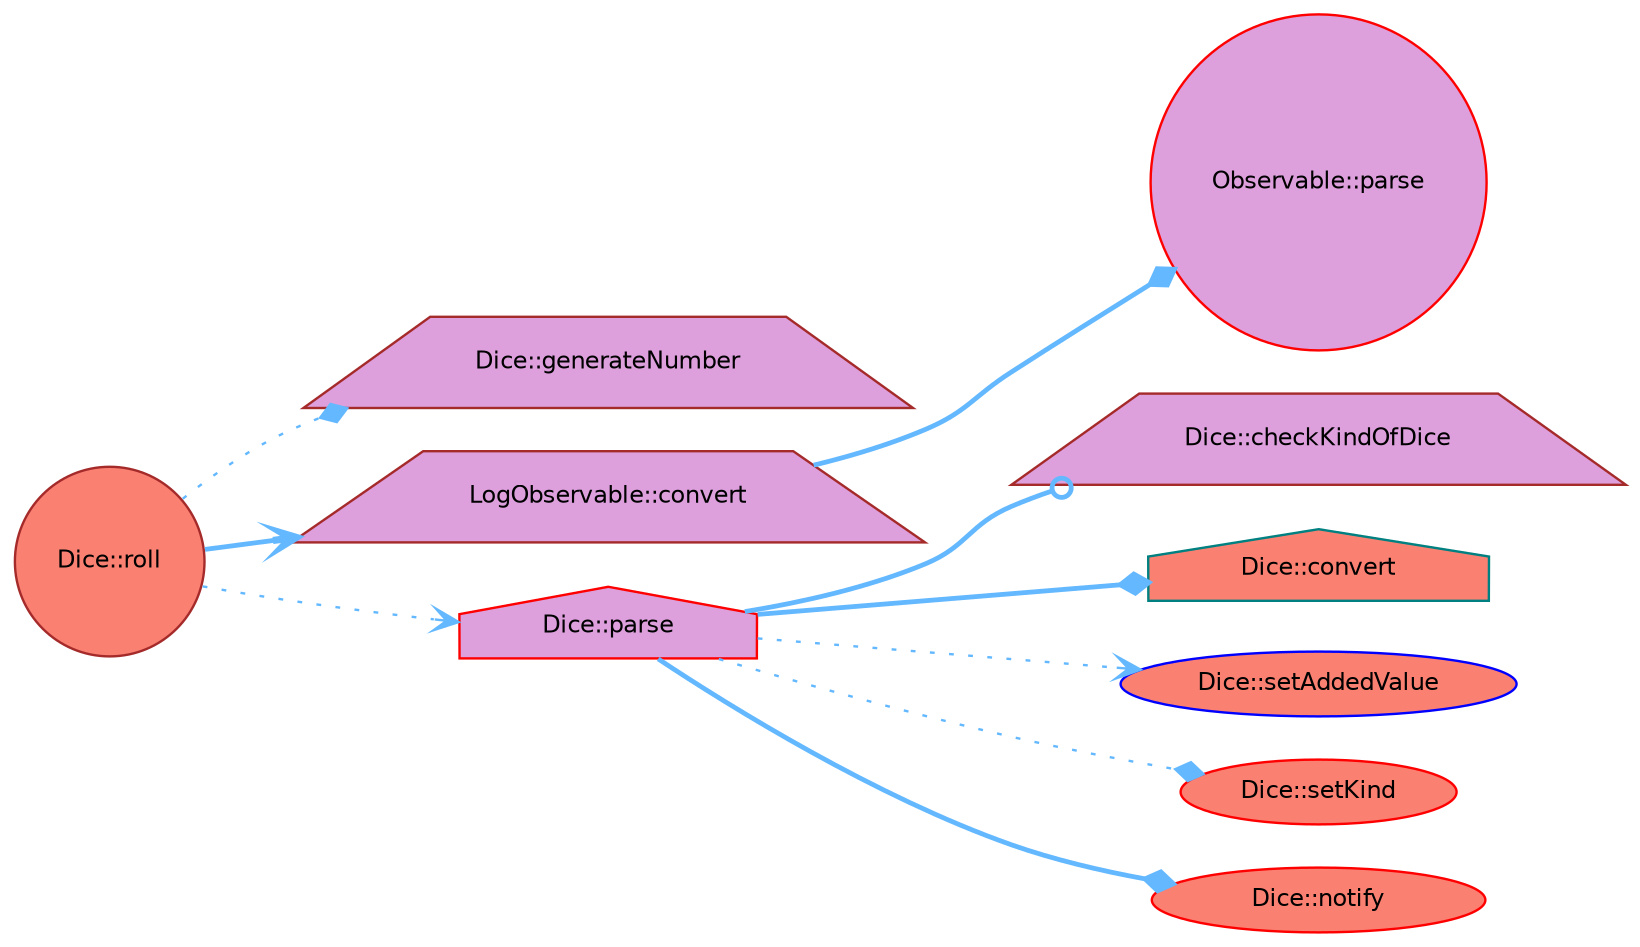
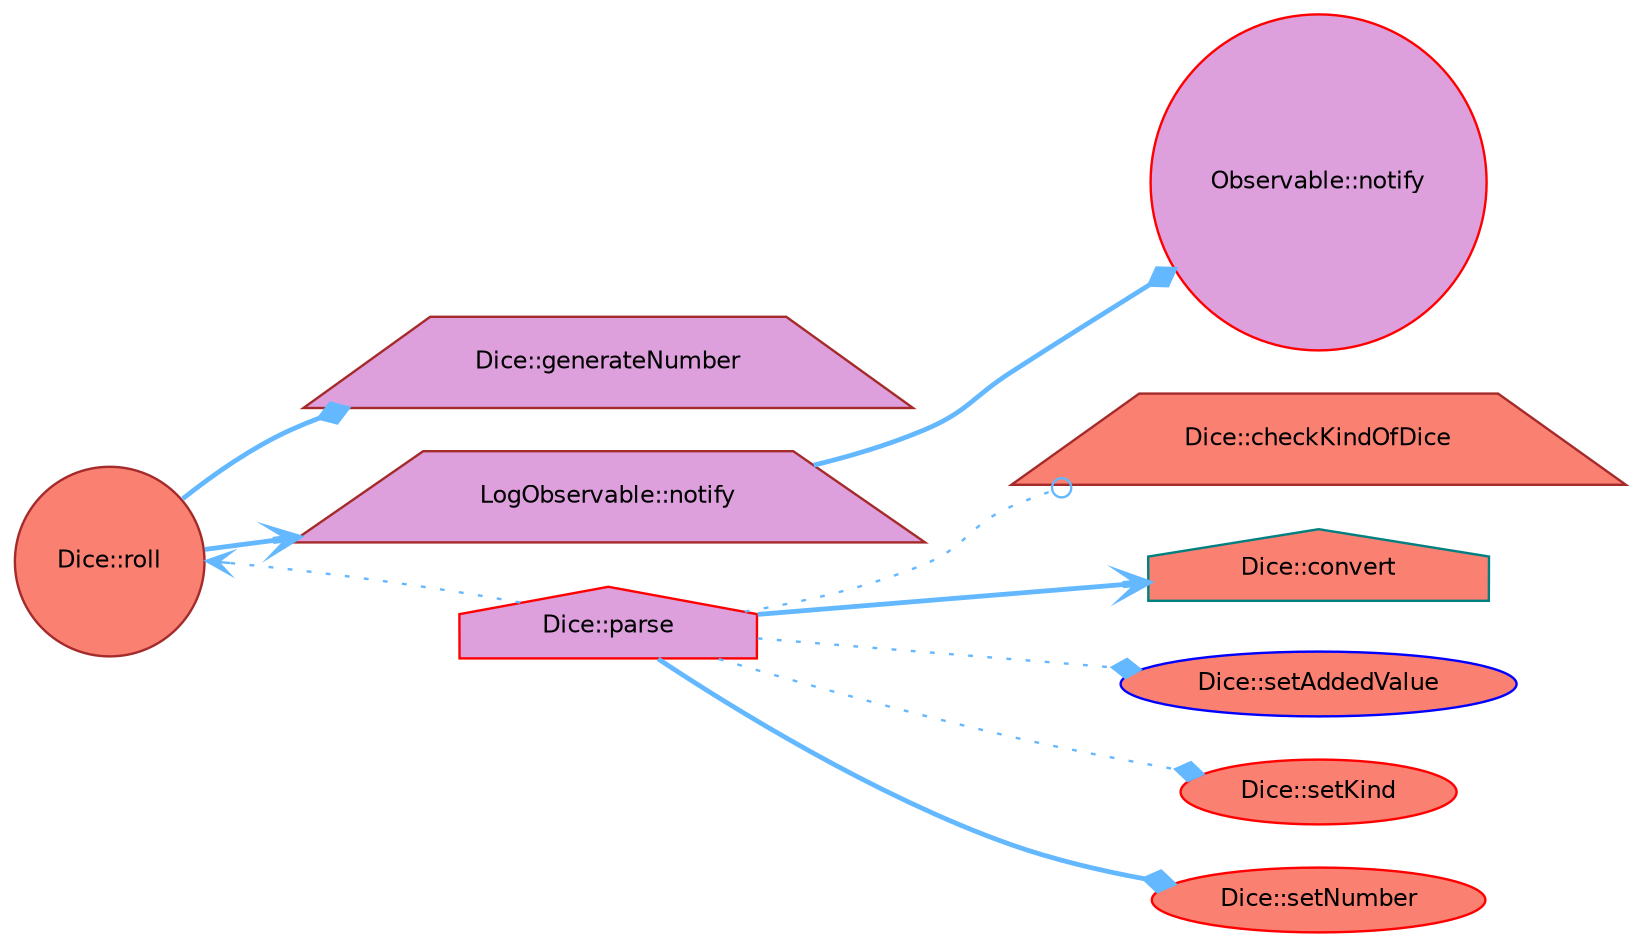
node "Observable::parse": label "Observable::parse" -> "Observable::notify"
node "Dice::checkKindOfDice": fillcolor plum -> salmon
edge "Dice::roll" -> "Dice::generateNumber": style dotted -> bold
node "LogObservable::convert": label "LogObservable::convert" -> "LogObservable::notify"
edge "Dice::parse" -> "Dice::checkKindOfDice": style bold -> dotted
edge "Dice::parse" -> "Dice::convert": arrowhead diamond -> vee
edge "Dice::roll" -> "Dice::parse": reversed
edge "Dice::parse" -> "Dice::setAddedValue": arrowhead vee -> diamond
node "Dice::notify": label "Dice::notify" -> "Dice::setNumber"
